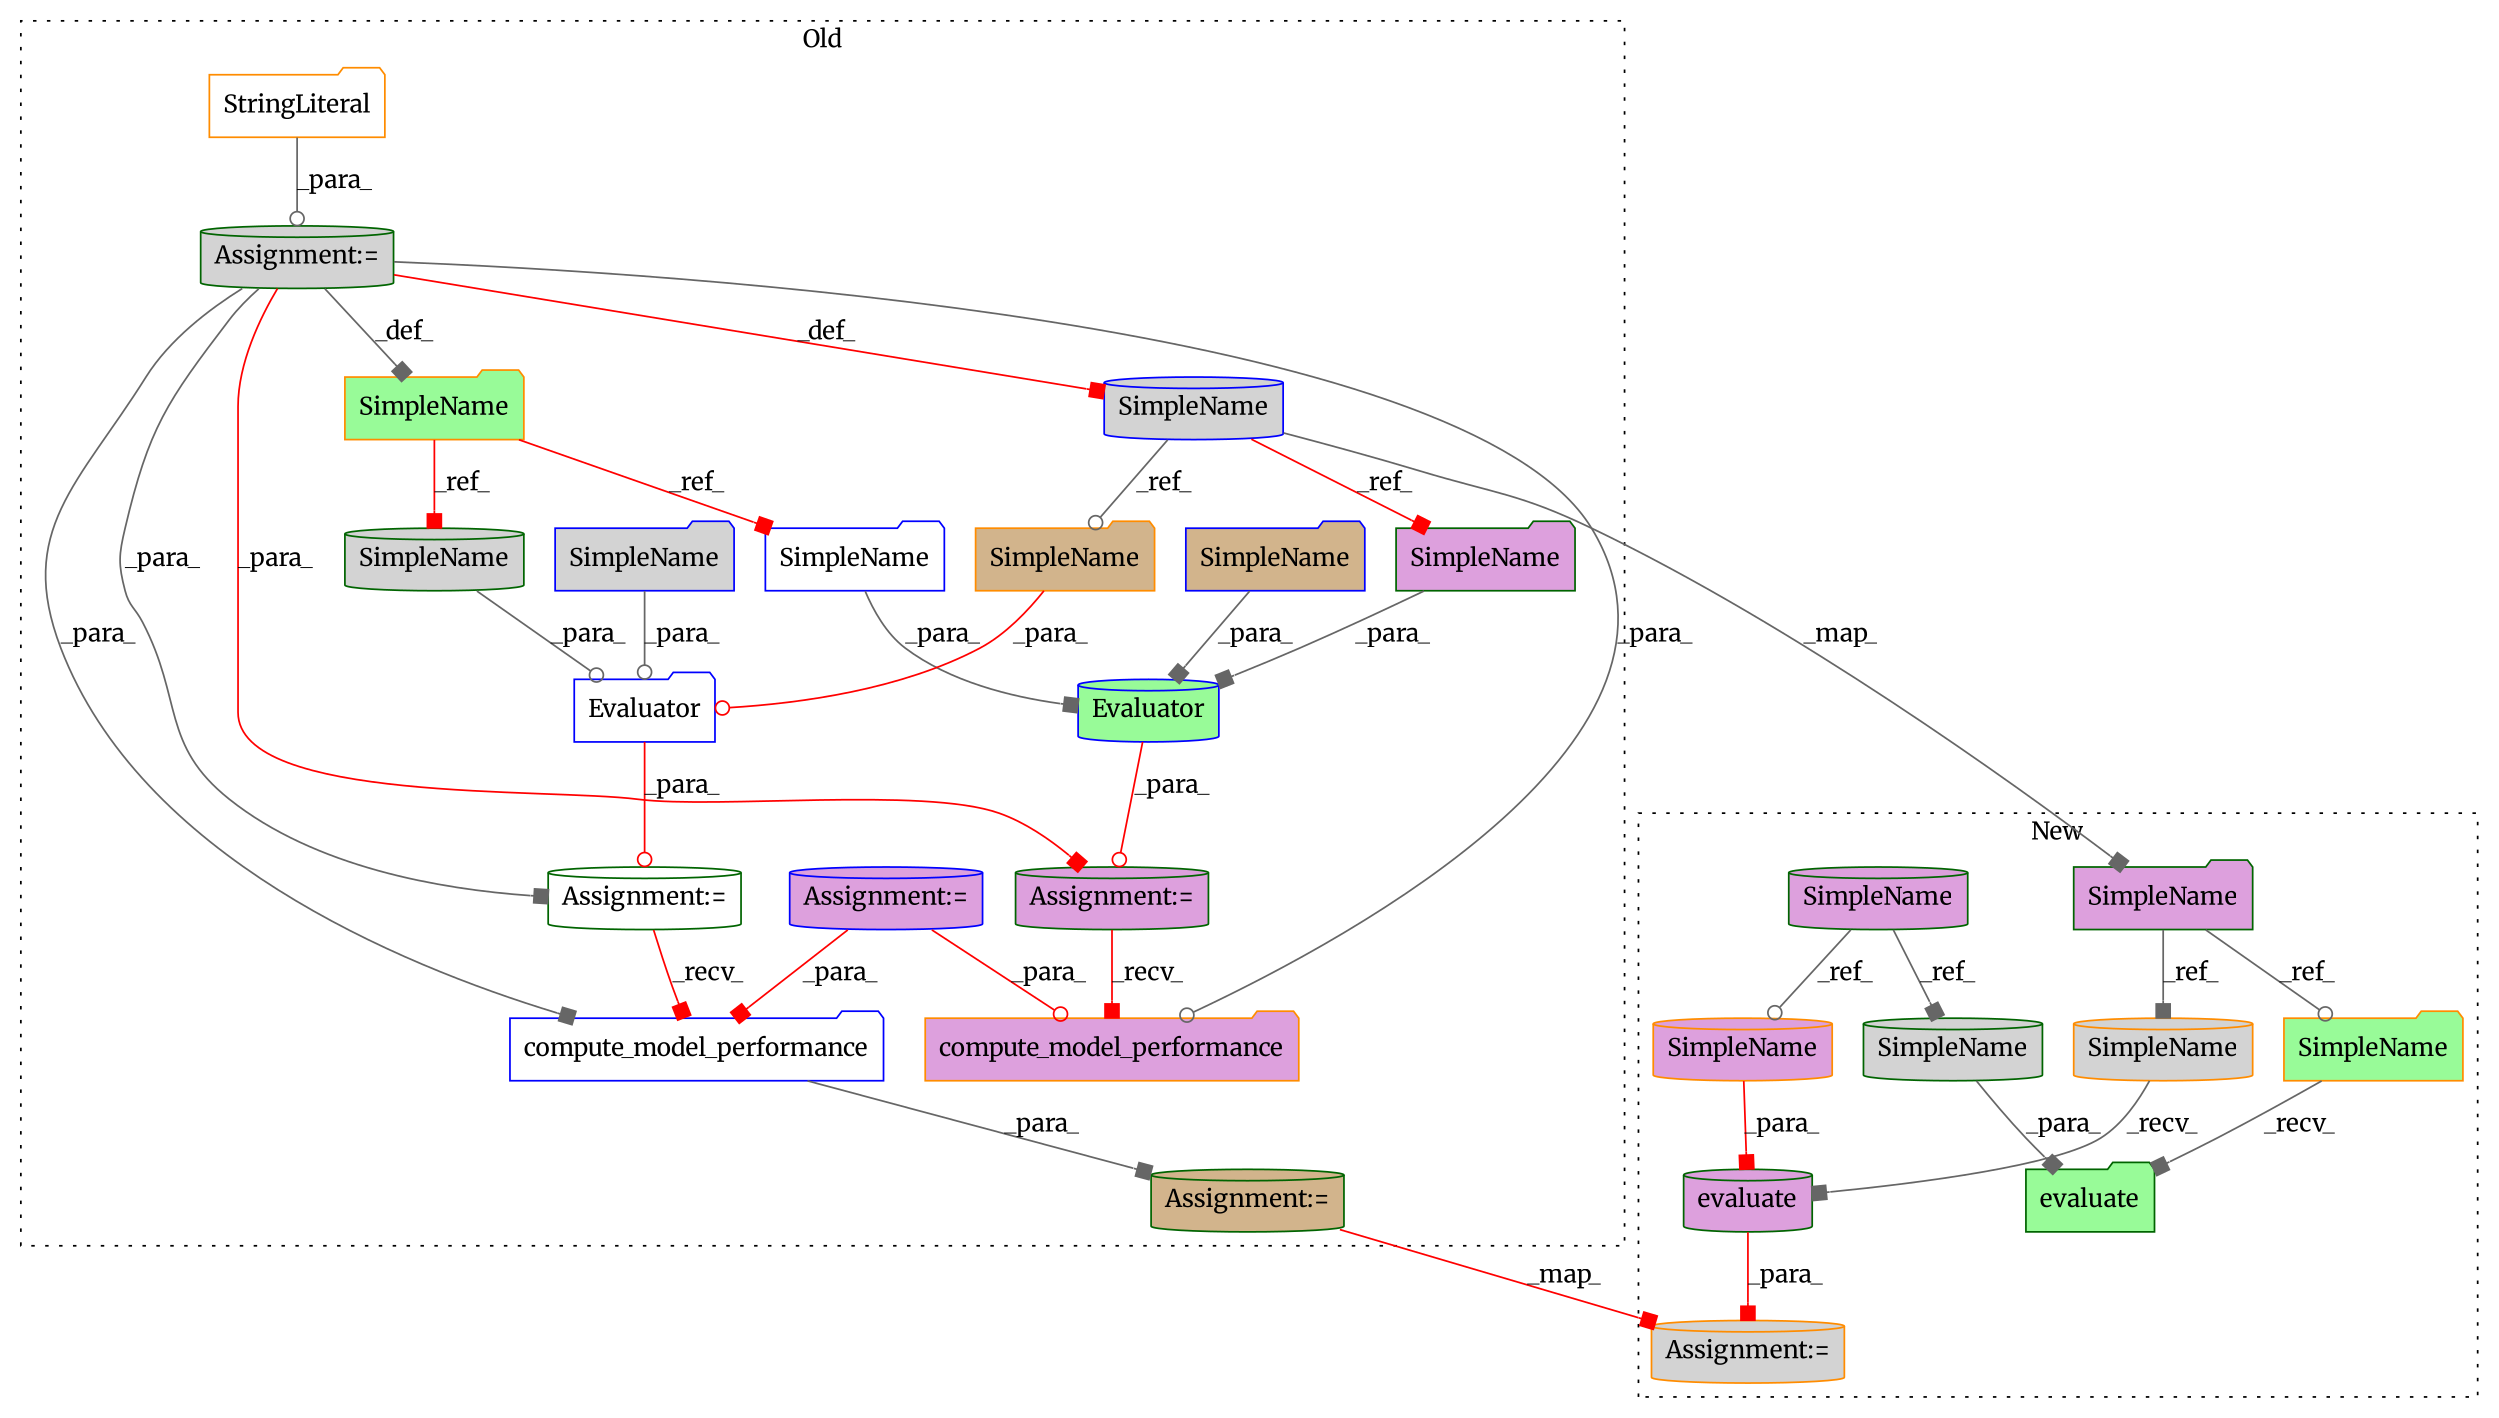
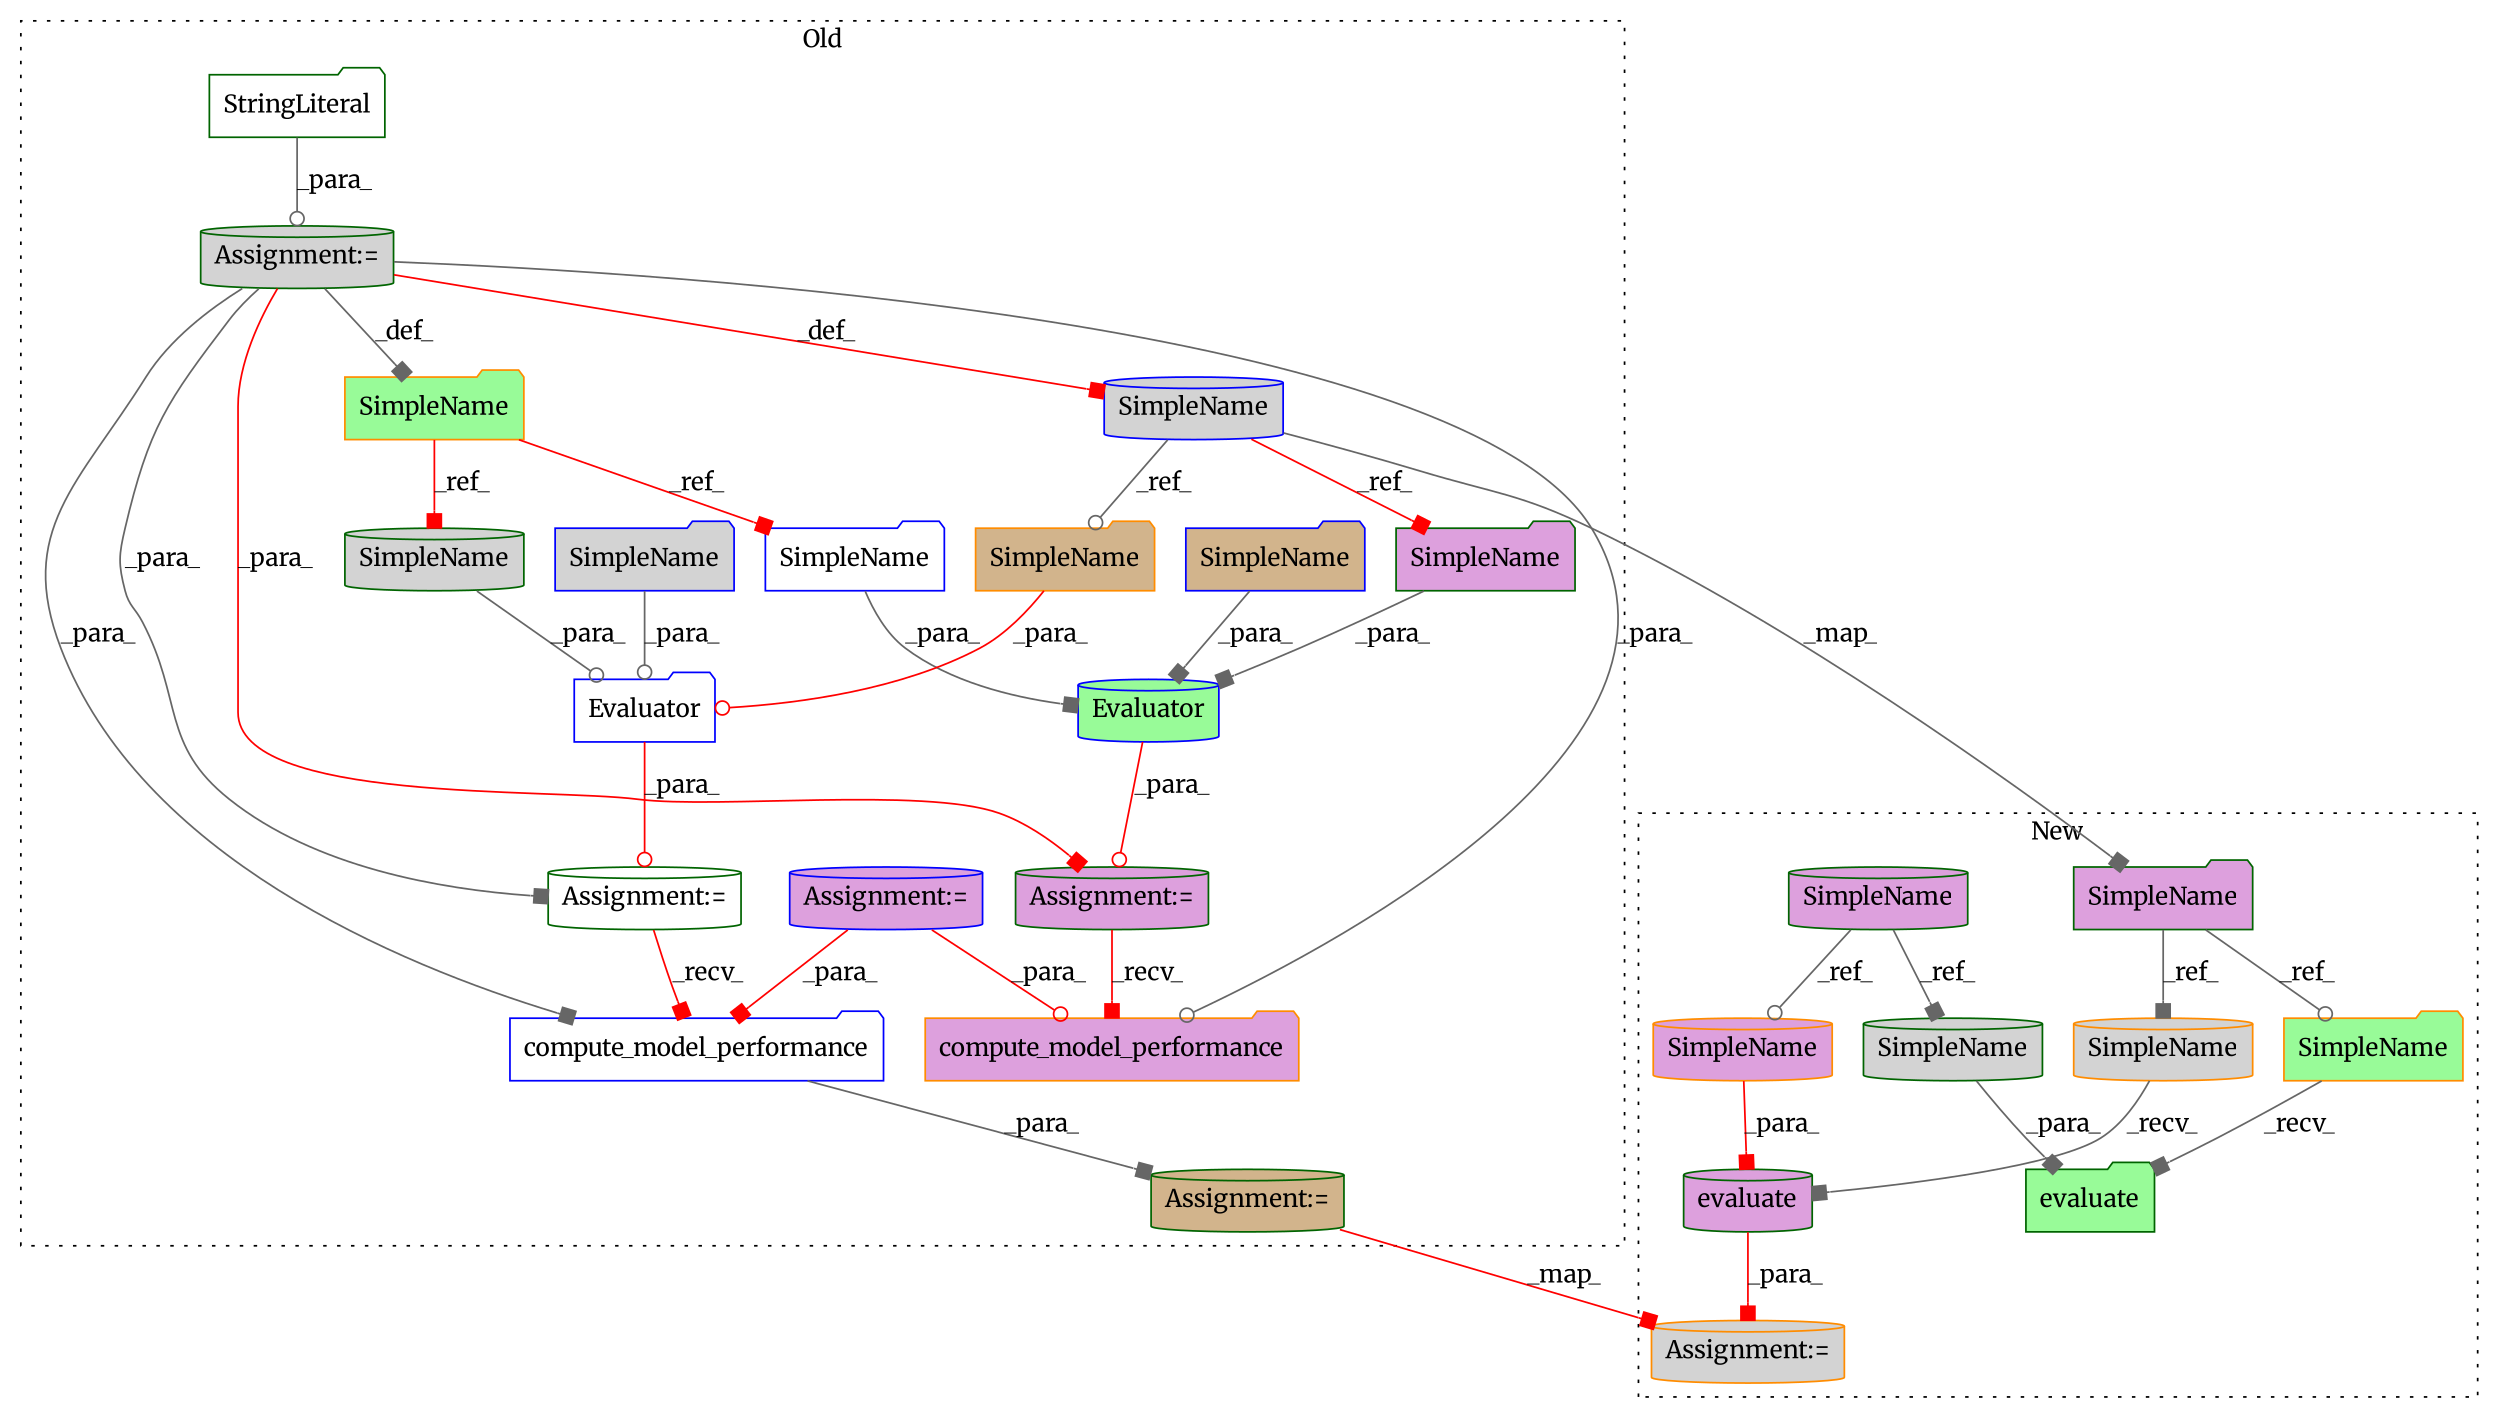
node "StringLiteral": color darkorange -> darkgreen
